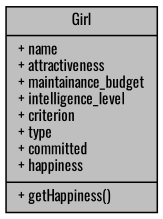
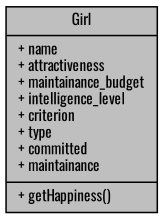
node "Girl": text "+ happiness" -> "+ maintainance"
